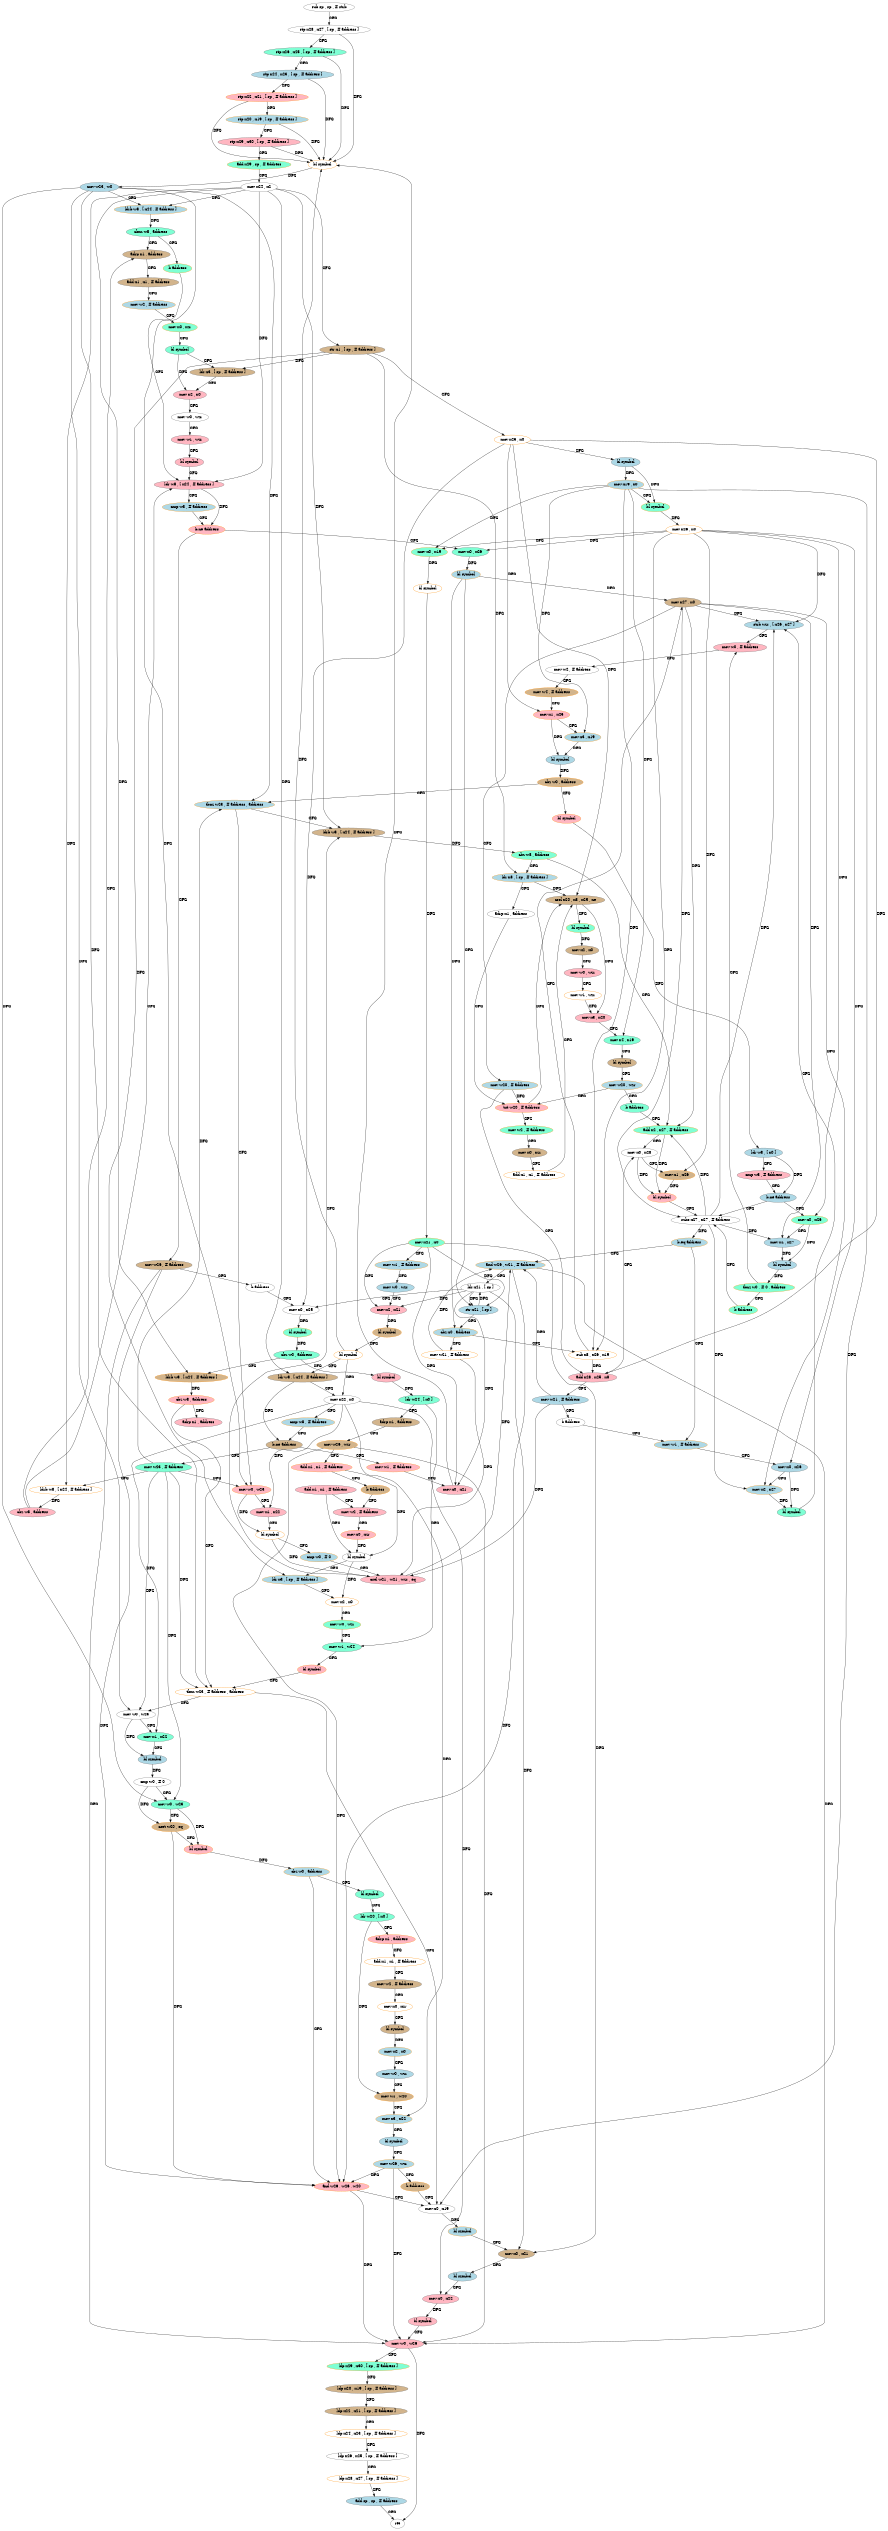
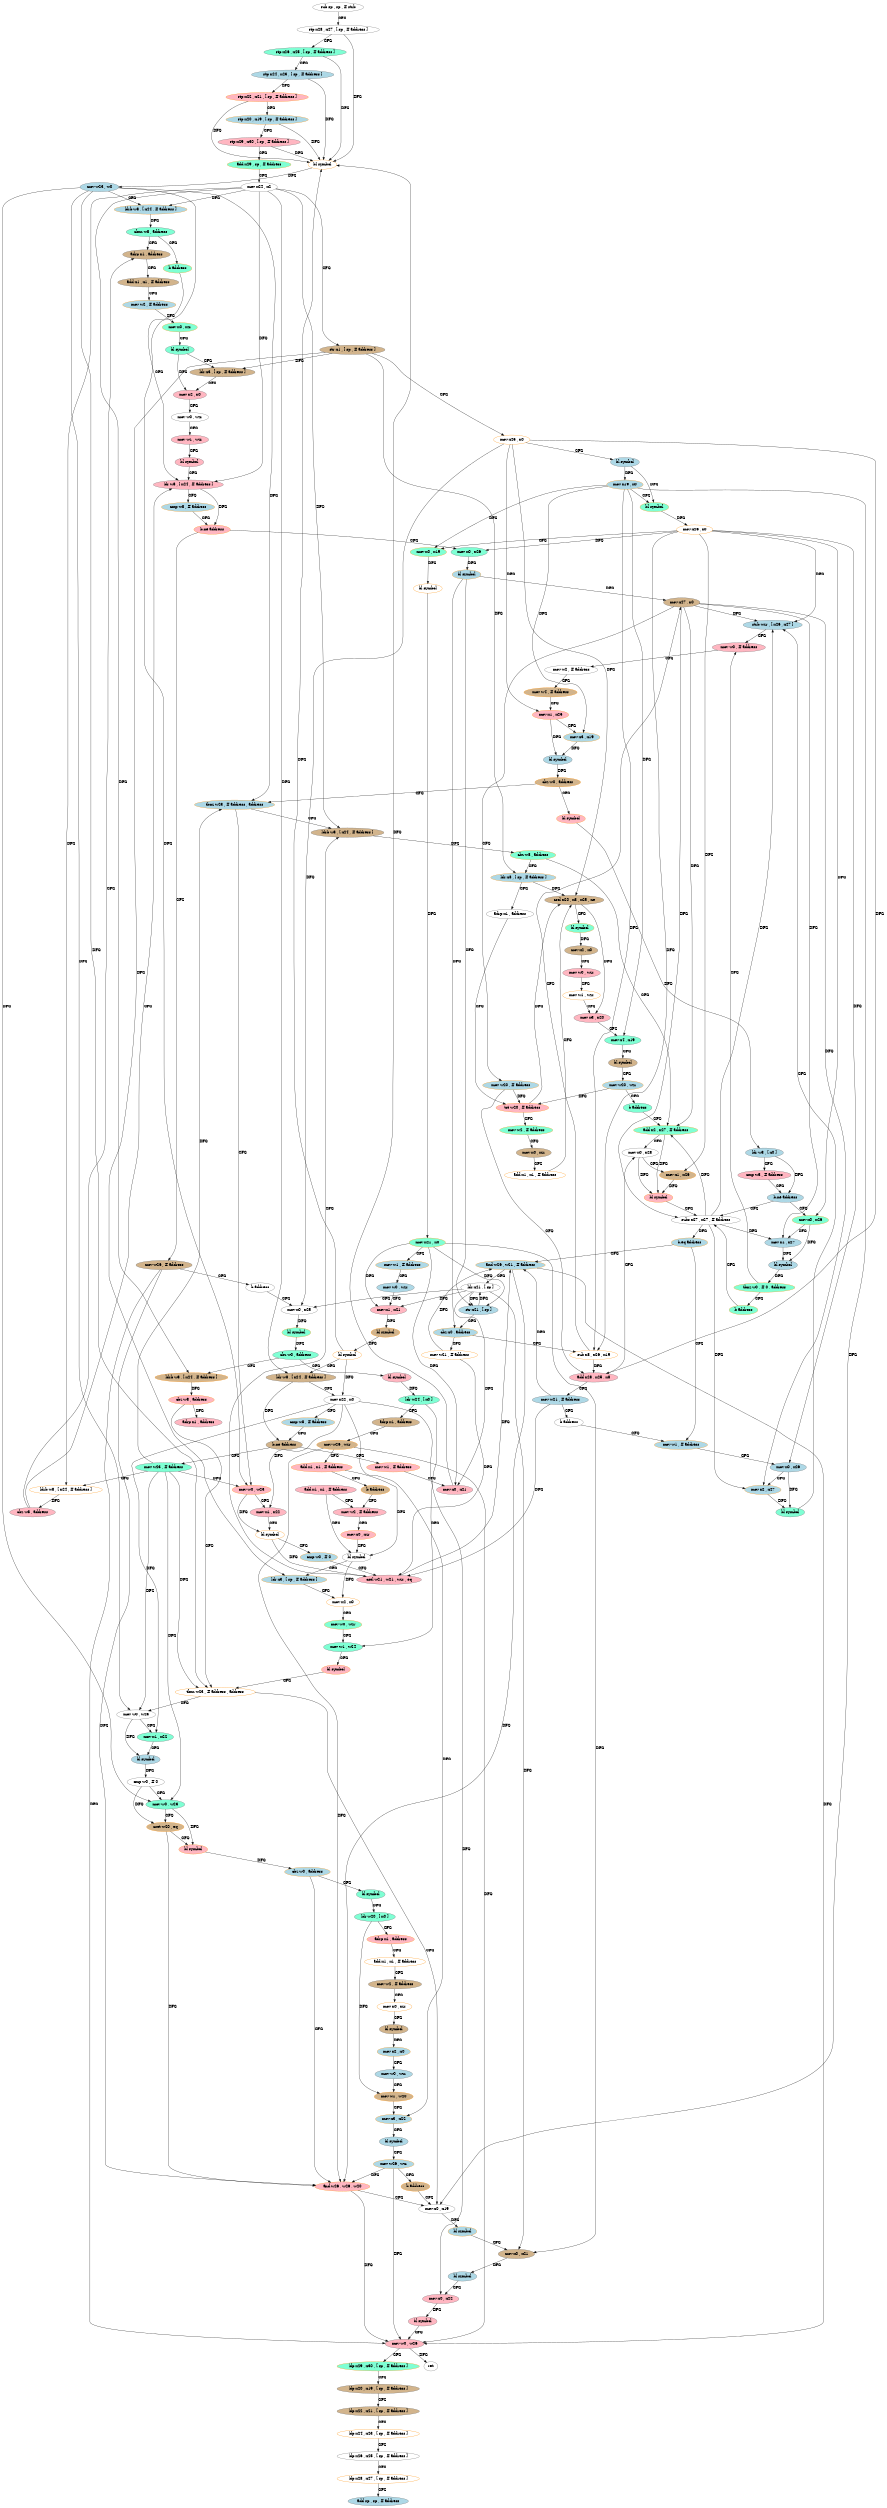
node "mov x2 , x21": label "mov x2 , x21" -> "mov x1 , x21"
edge "add sp , sp , # address" -> "ret": removed, label "CFG"
